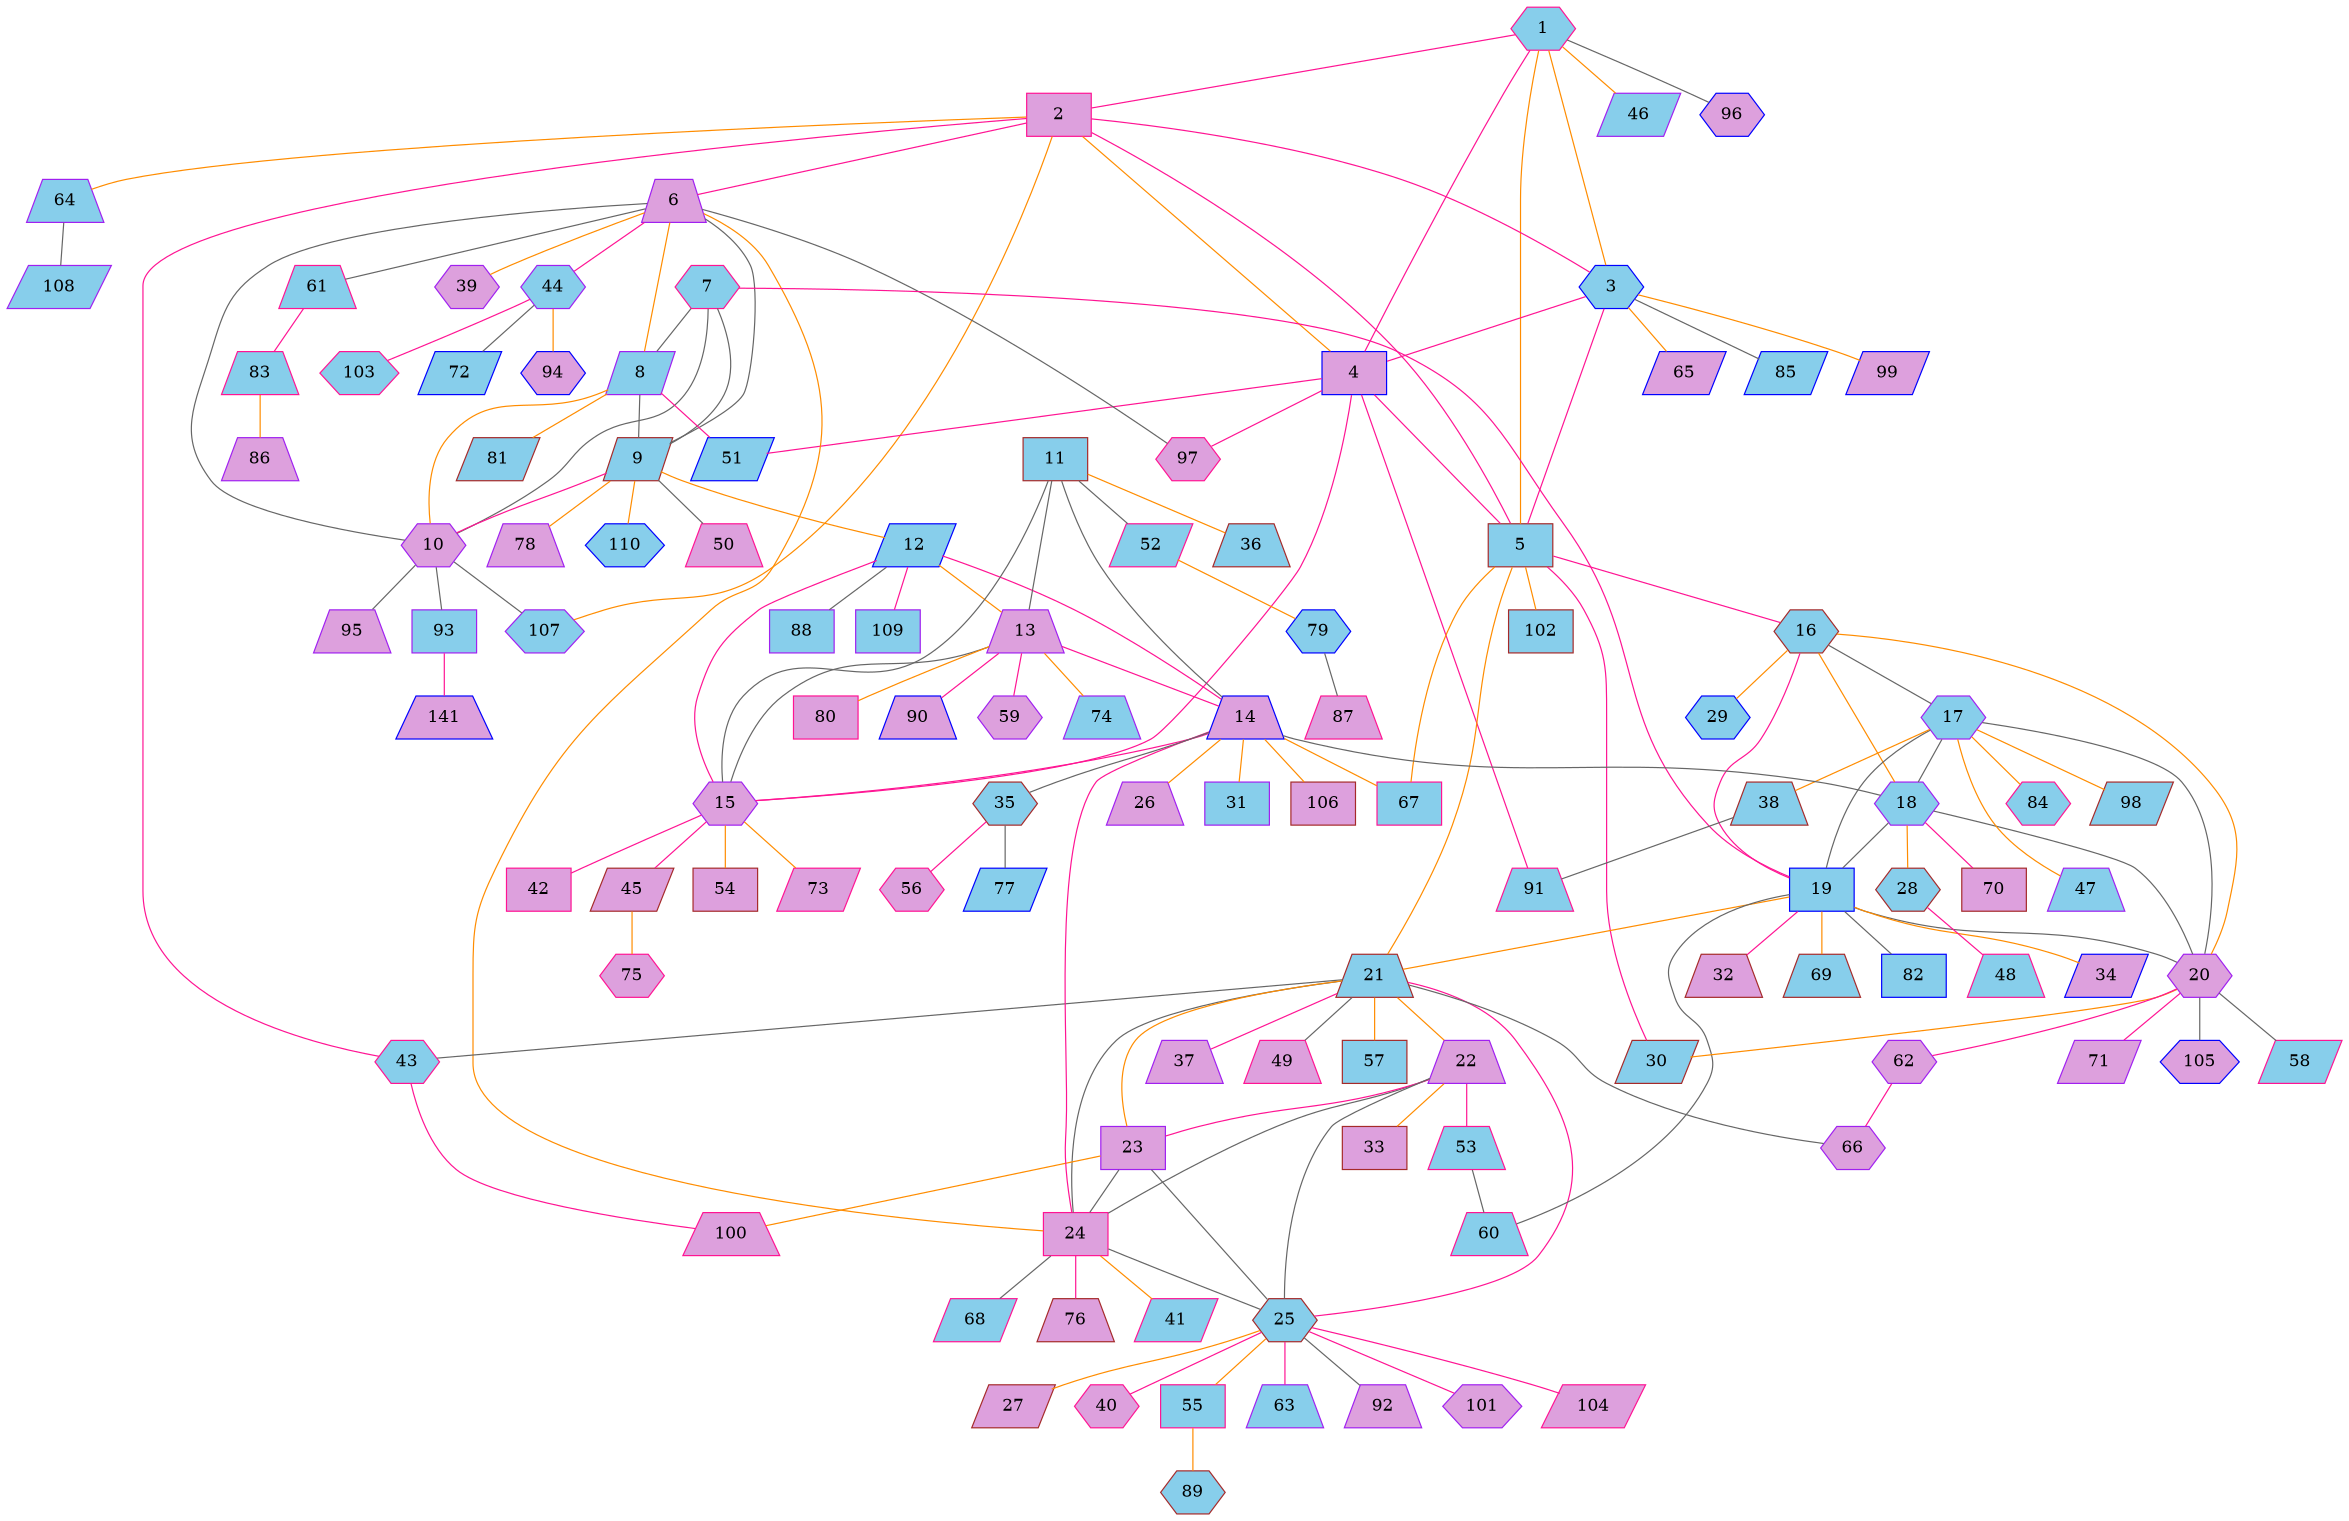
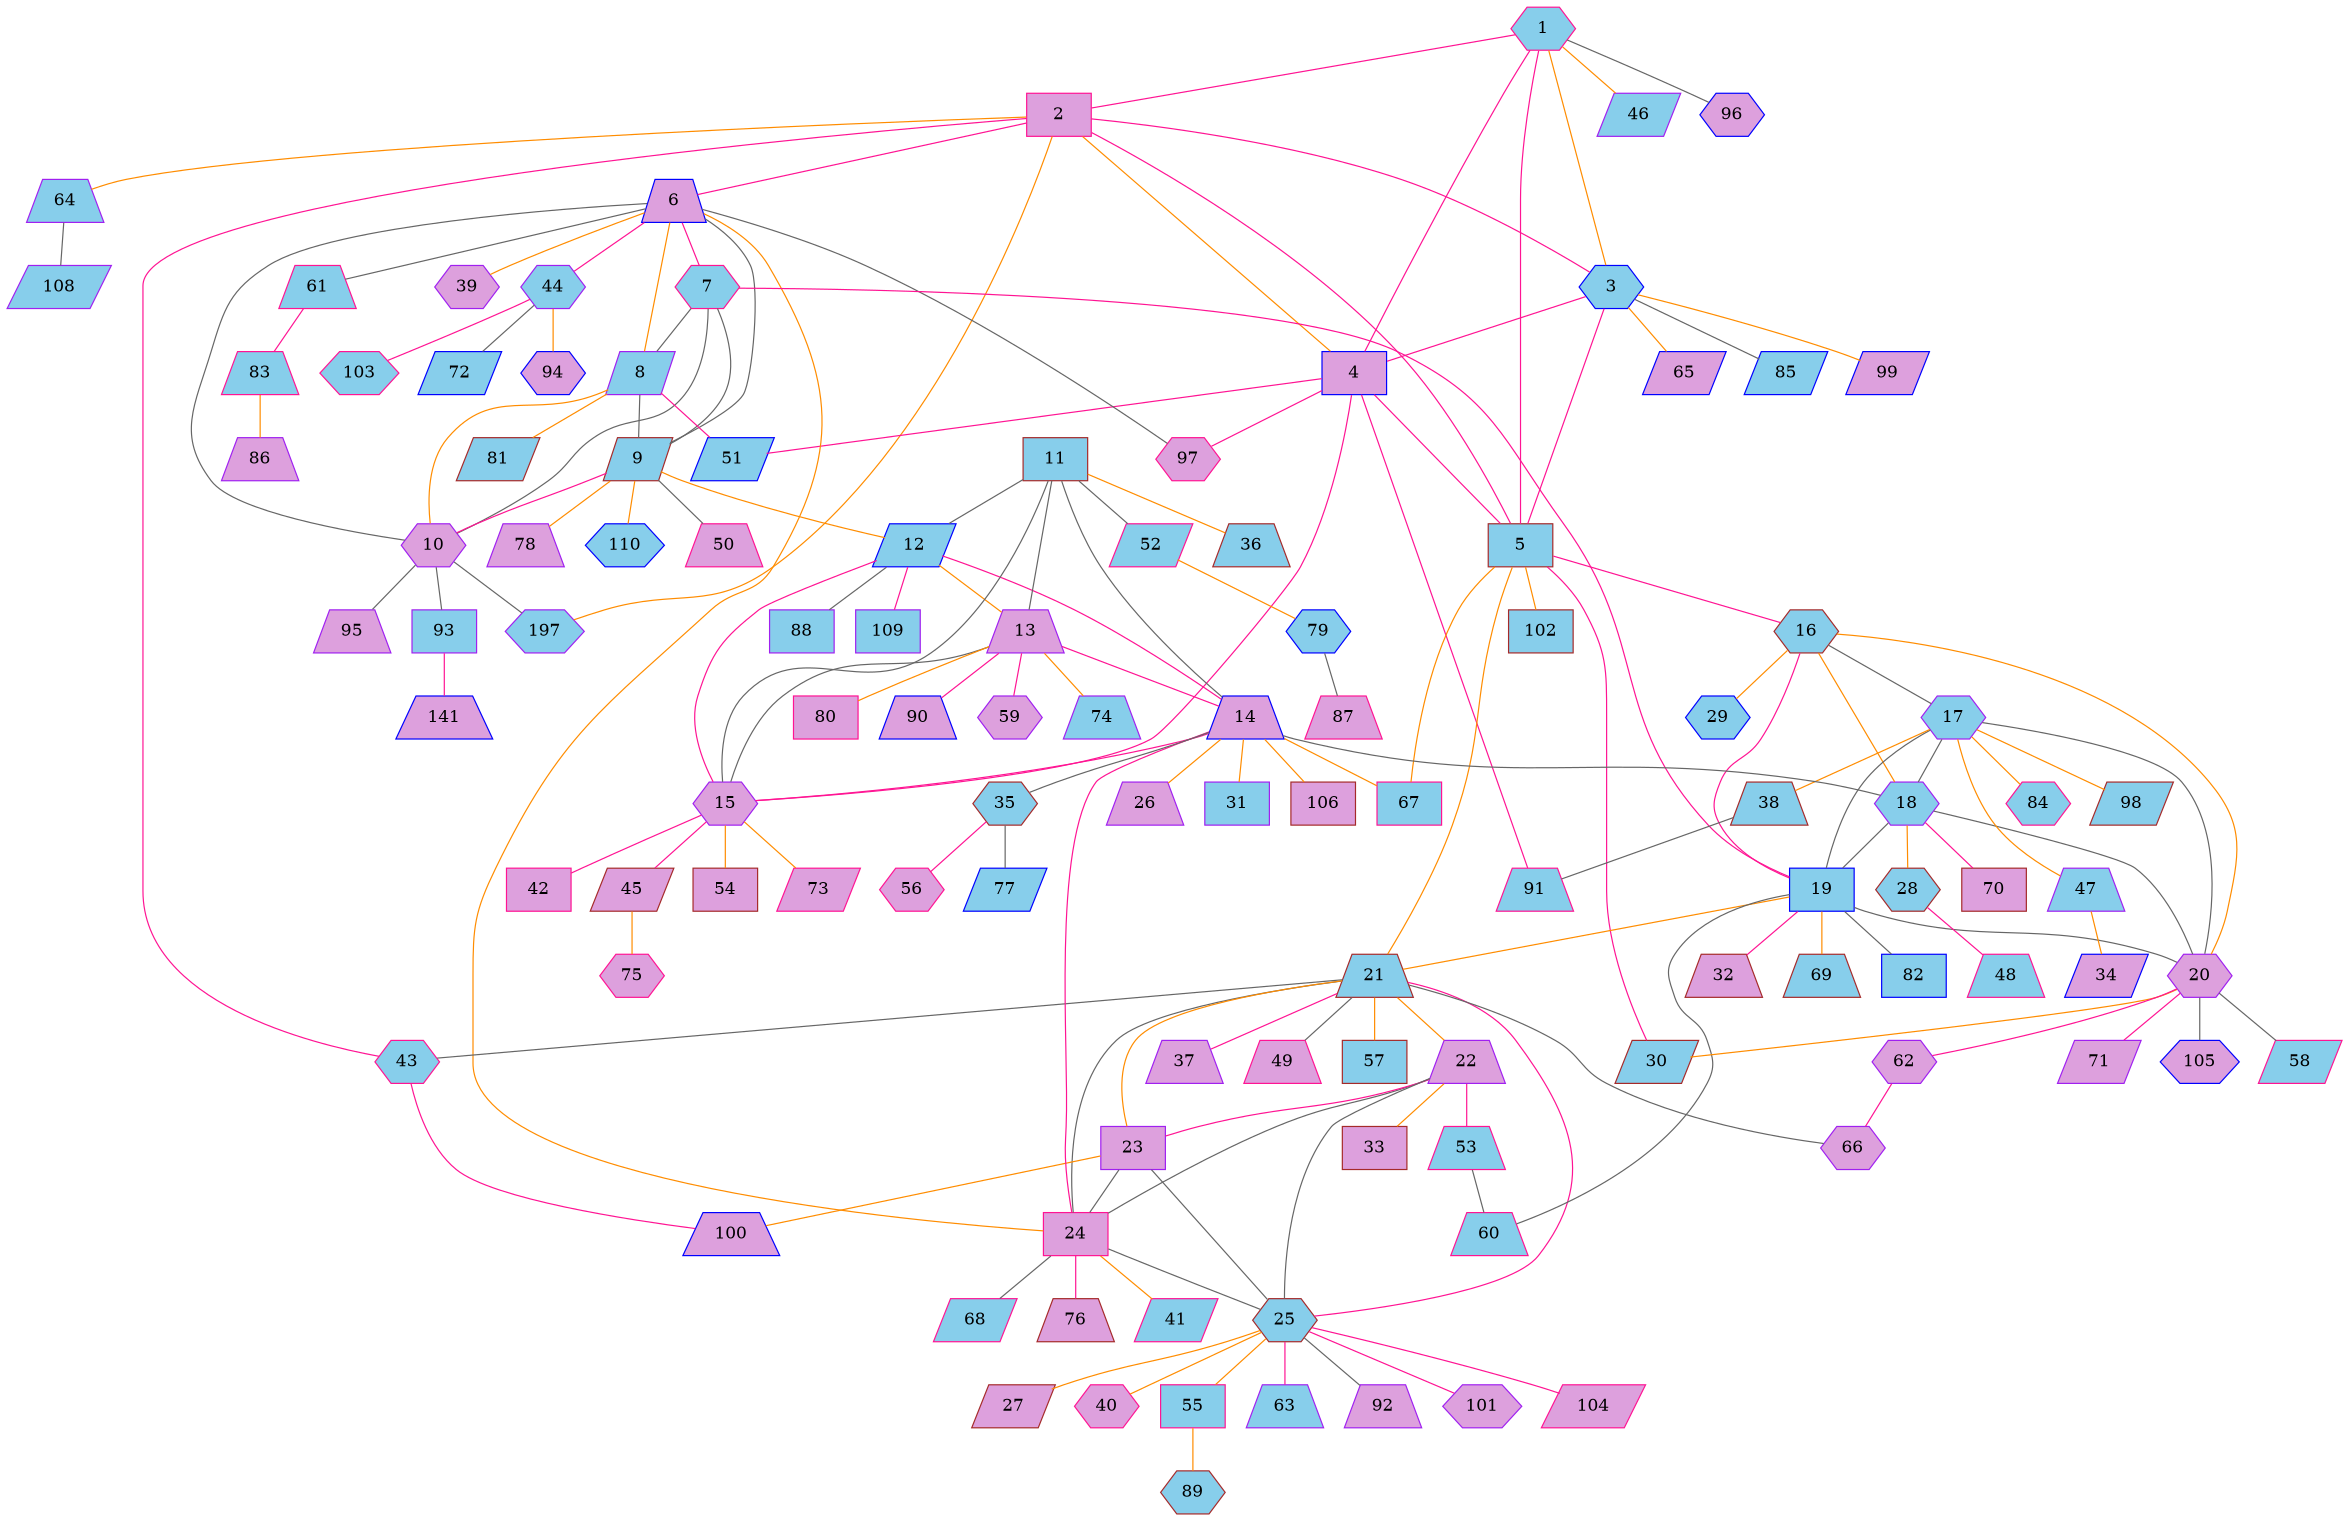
node "6": color purple -> blue
edge "6" -- "7": added
edge "1" -- "5": color darkorange -> deeppink
edge "11" -- "12": added
node "107": label "107" -> "197"
edge "19" -- "34": now "47" -- "34"
node "100": color deeppink -> blue
edge "25" -- "40": color deeppink -> darkorange
